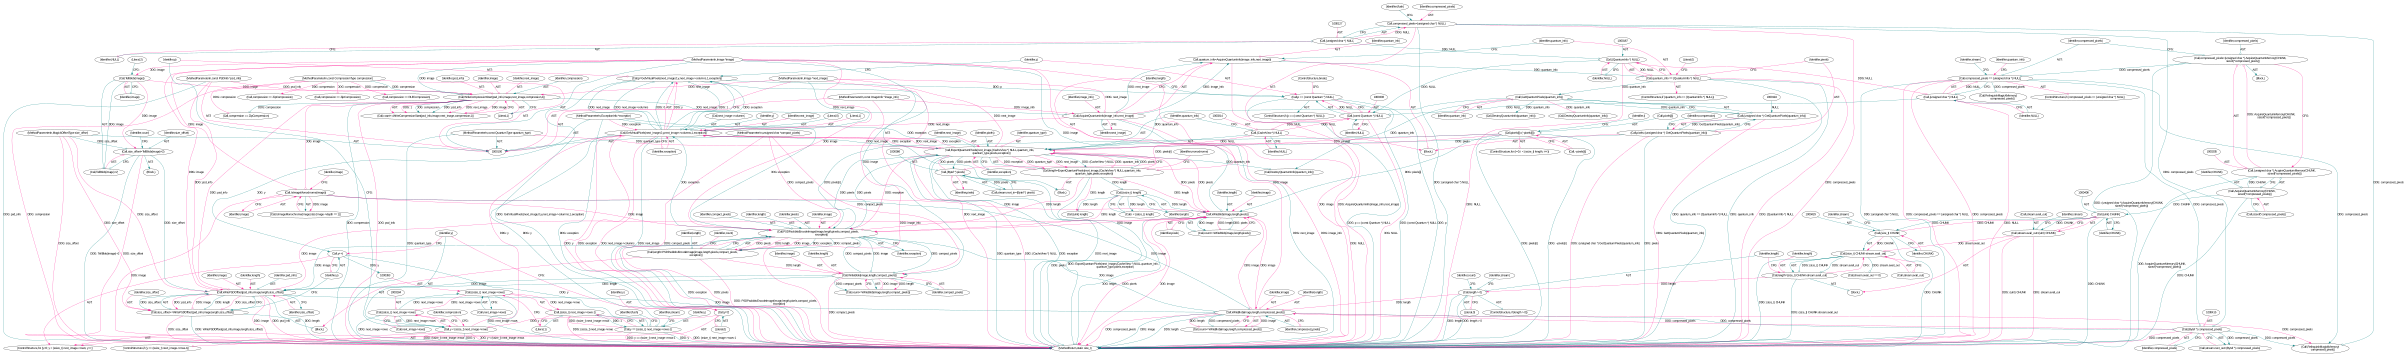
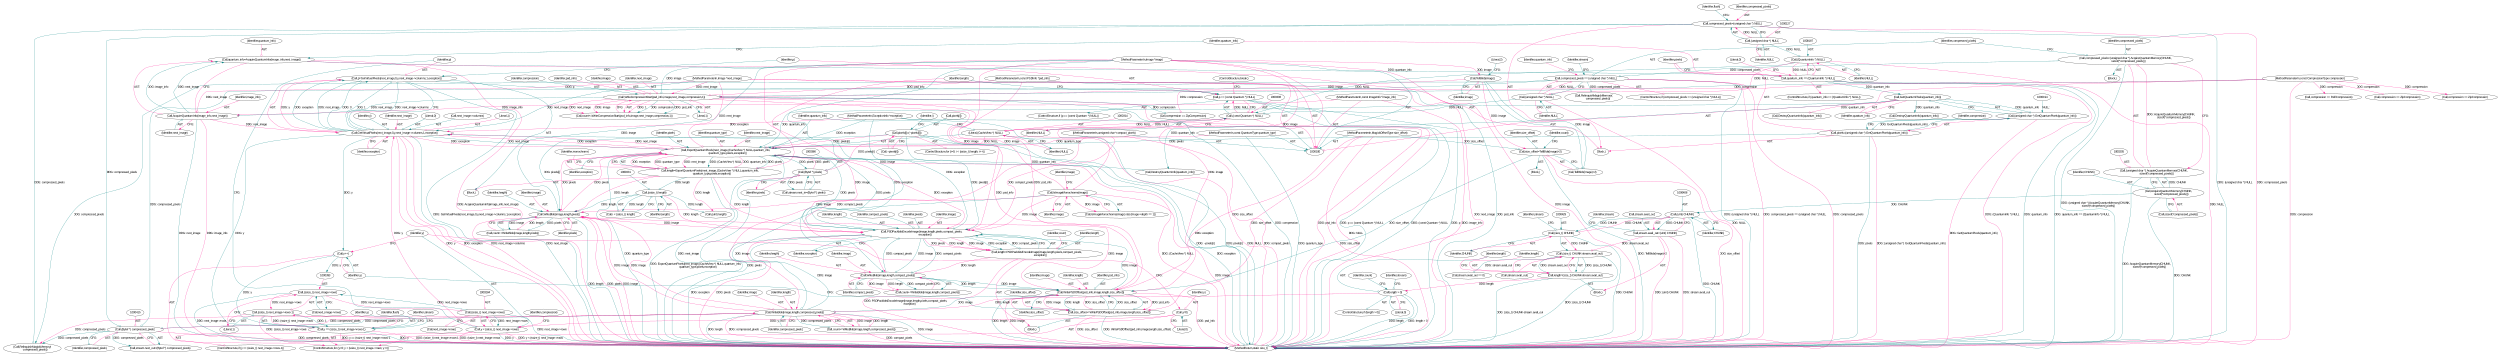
node "(Call,(CacheView *) NULL)": label "(Call,(CacheView *) NULL)" -> "(Literal,(CacheView *) NULL)"
node "1000331": added
edge "(Call,WriteBlob(image,length,compact_pixels))" -> "(MethodReturn,static size_t)": now "(Call,count+=WriteBlob(image,length,compressed_pixels))" -> "(MethodReturn,static size_t)"
